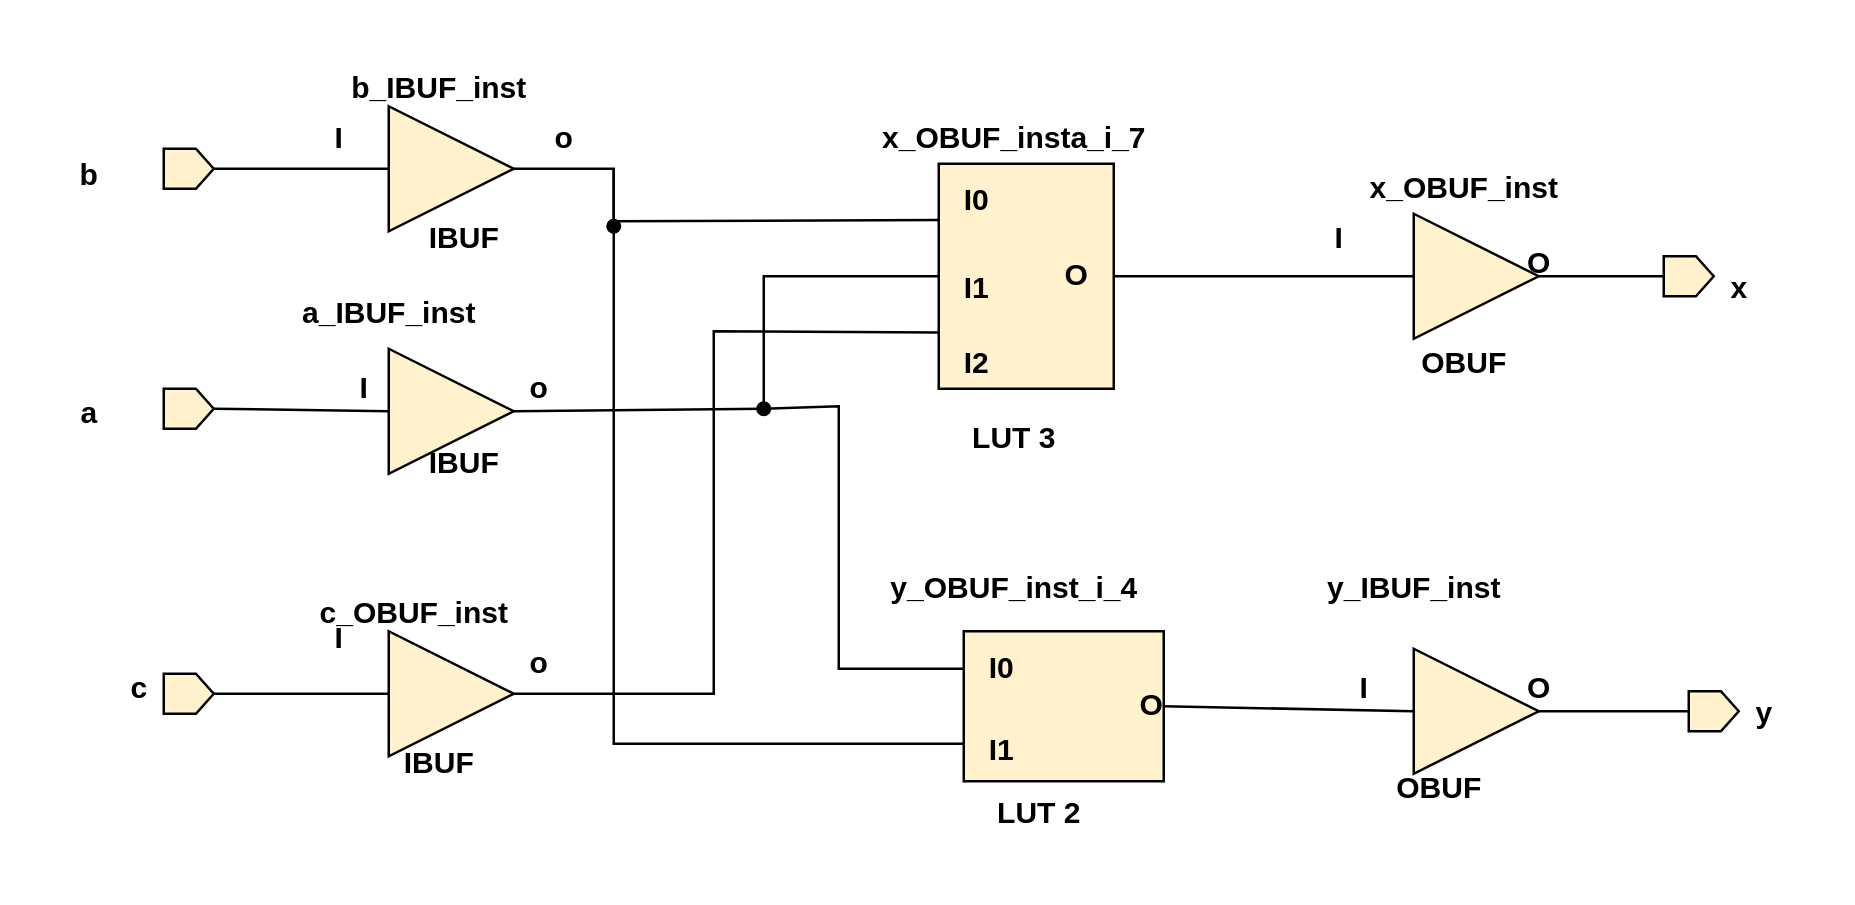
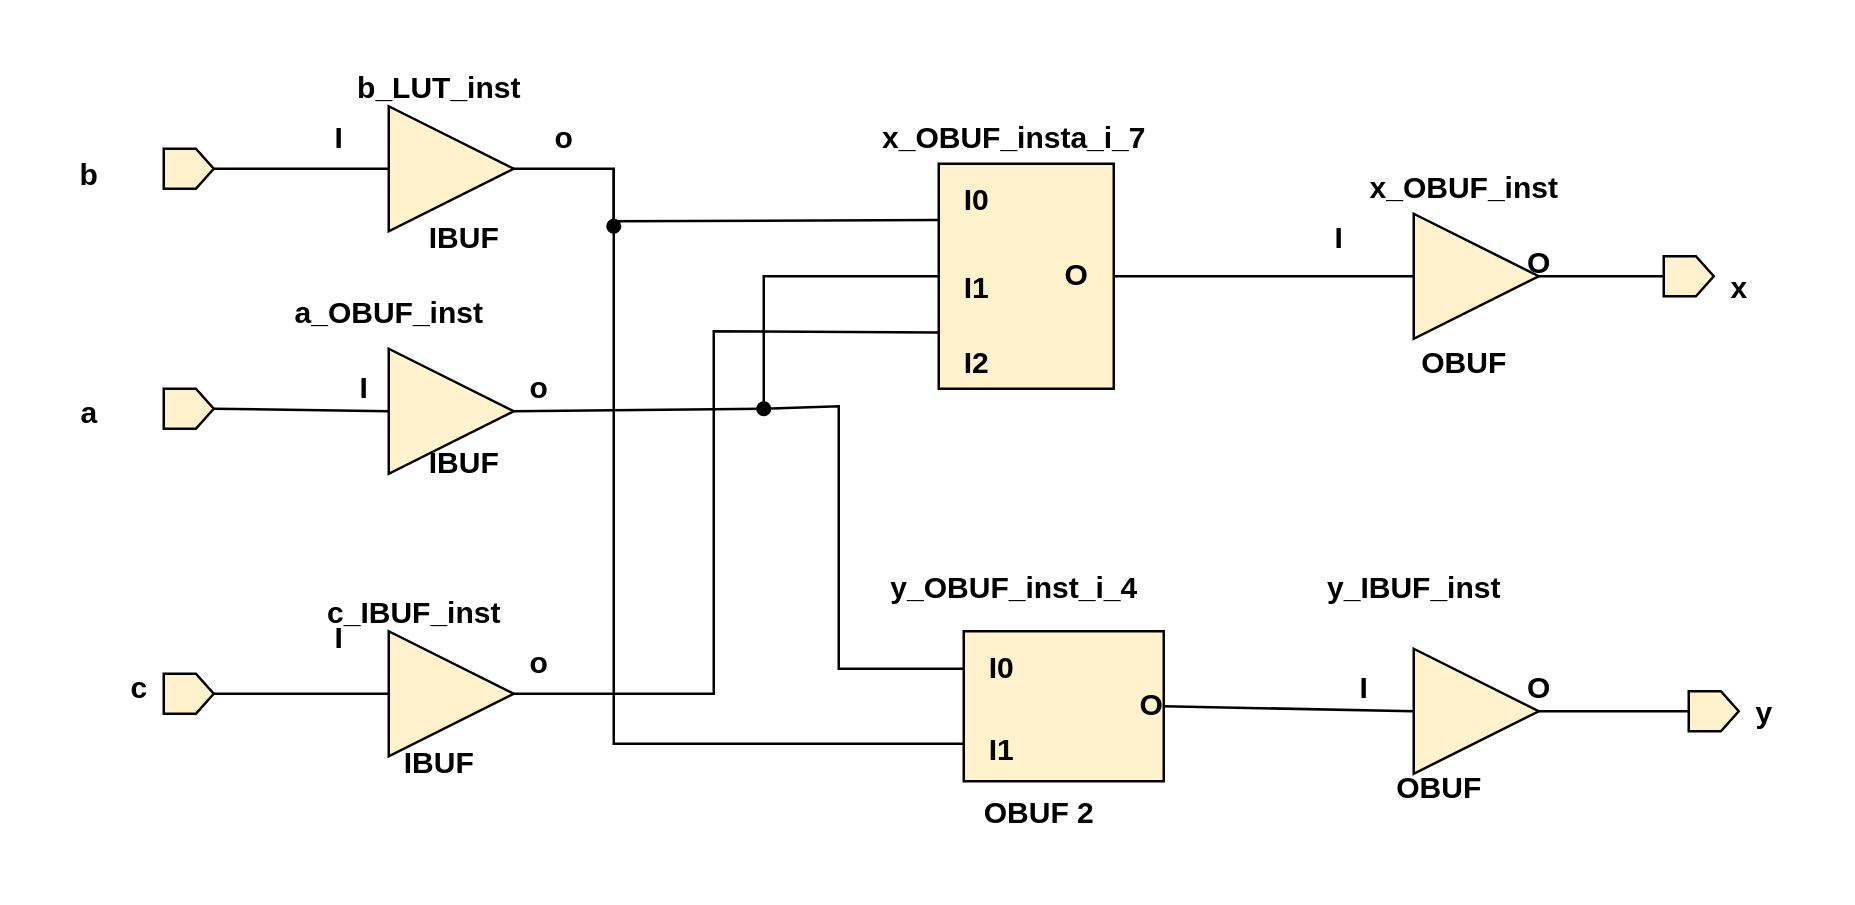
node "b_IBUF_inst": label "b_IBUF_inst" -> "b_LUT_inst"
node "a_IBUF_inst": label "a_IBUF_inst" -> "a_OBUF_inst"
node "LUT 3": removed
node "c_OBUF_inst": label "c_OBUF_inst" -> "c_IBUF_inst"
node "LUT 2": label "LUT 2" -> "OBUF 2"
